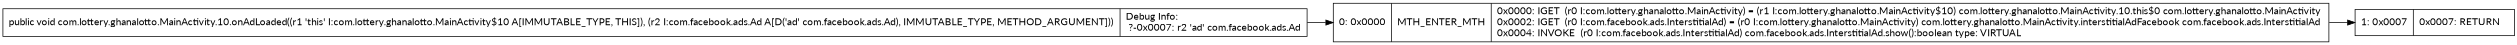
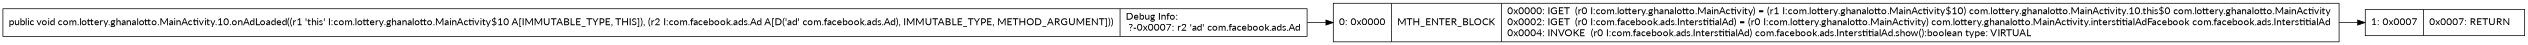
node "0: 0x0000": text "MTH_ENTER_MTH" -> "MTH_ENTER_BLOCK"
